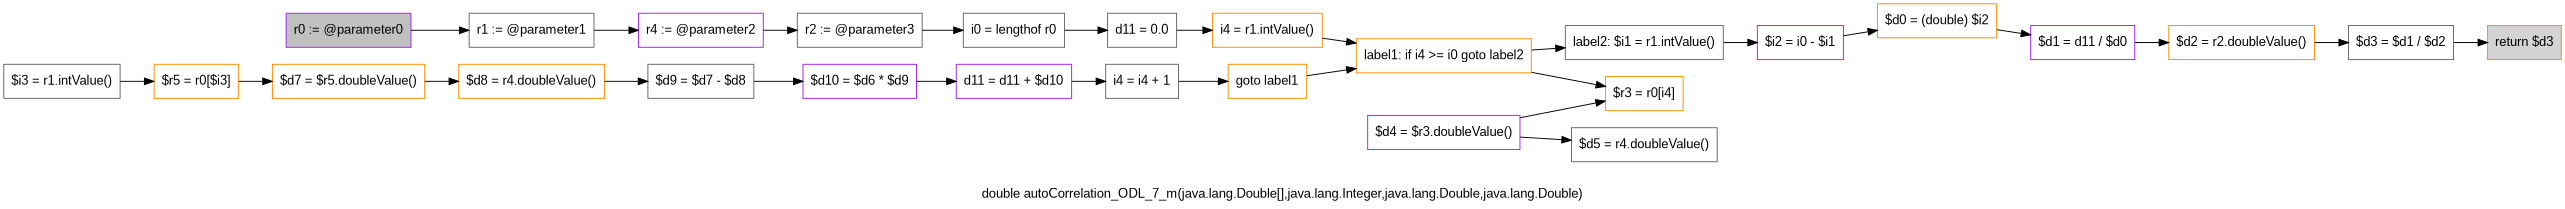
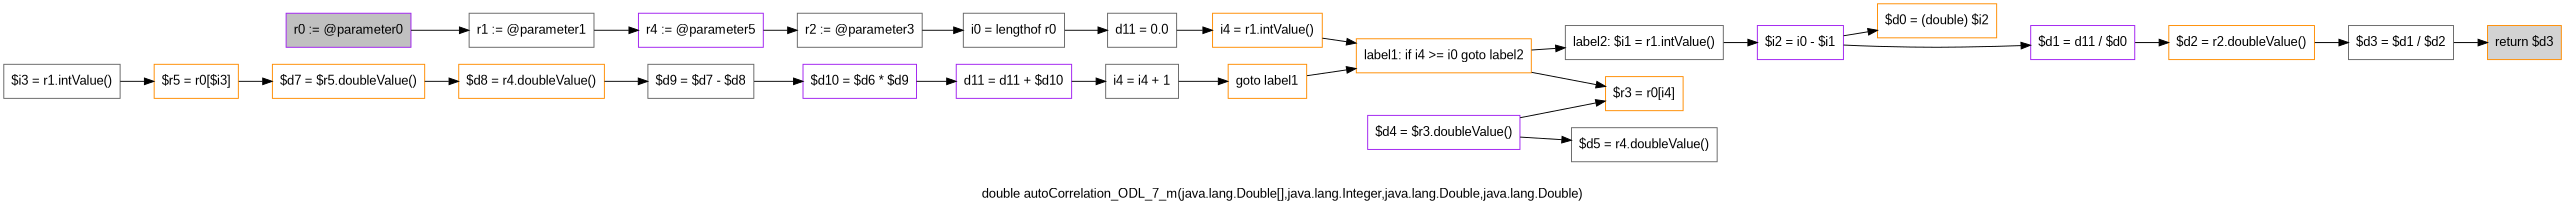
node "r4 := @parameter2": label "r4 := @parameter2" -> "r4 := @parameter5"
edge "$d0 = (double) $i2" -> "$d1 = d11 / $d0": now "$i2 = i0 - $i1" -> "$d1 = d11 / $d0"
